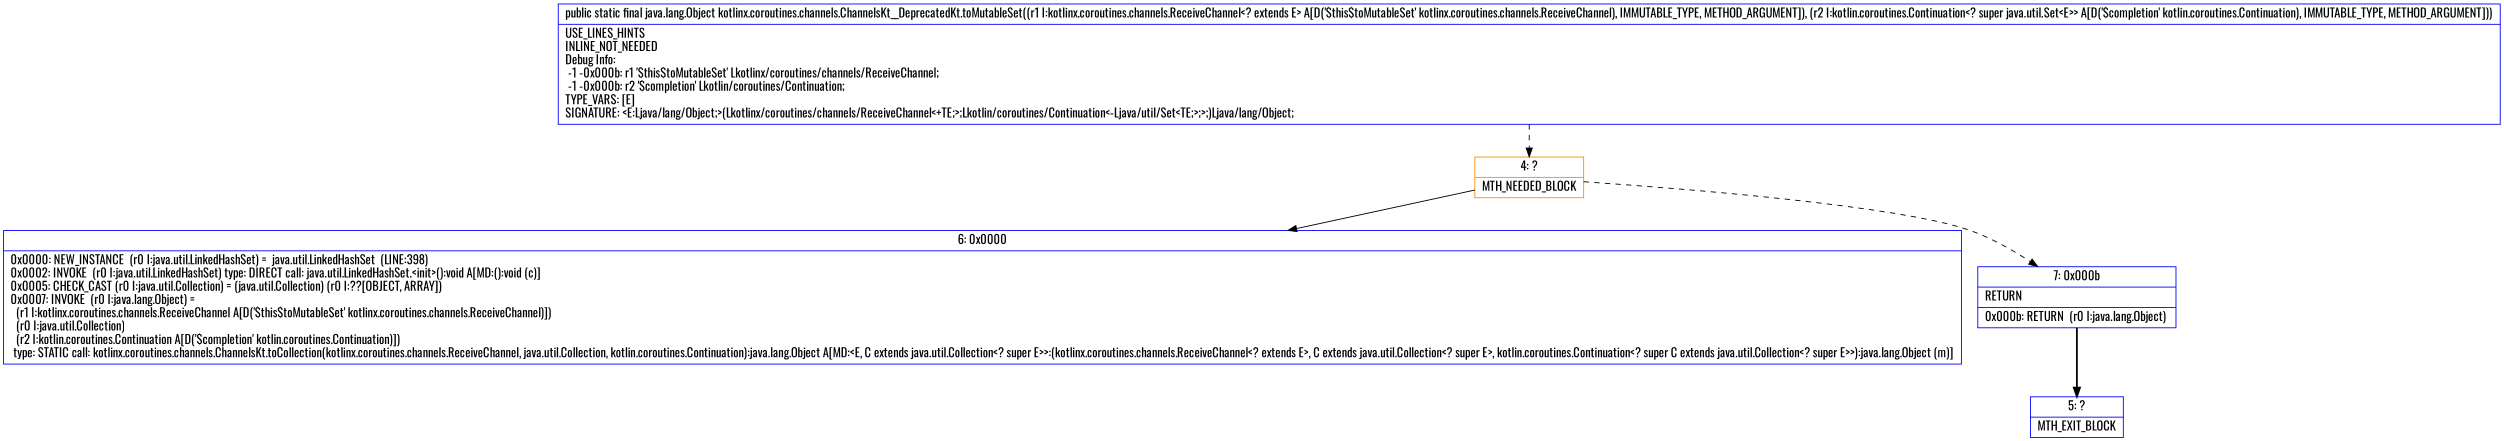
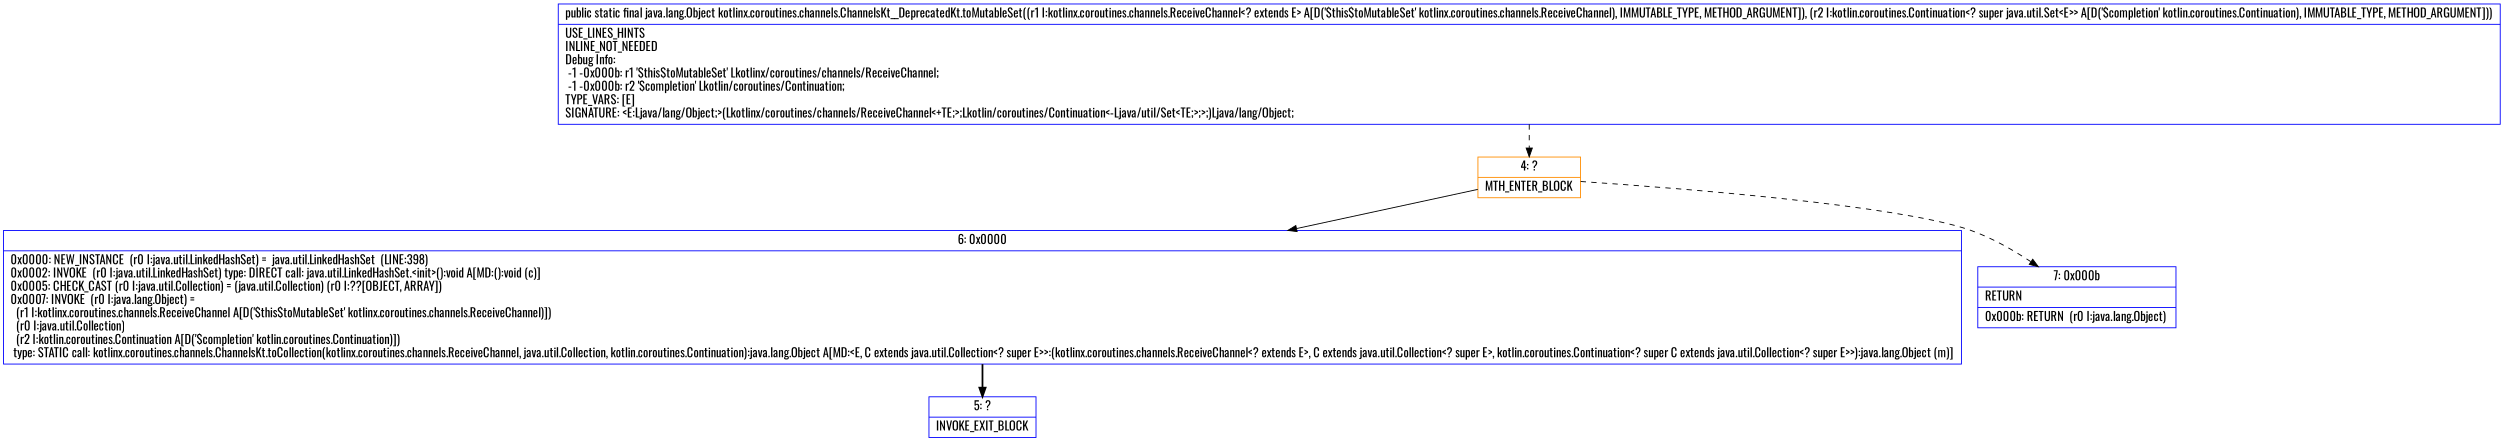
node "4: ?": text "MTH_NEEDED_BLOCK" -> "MTH_ENTER_BLOCK"
edge "7: 0x000b" -> "5: ?": now "6: 0x0000" -> "5: ?"
node "5: ?": text "MTH_EXIT_BLOCK" -> "INVOKE_EXIT_BLOCK"
